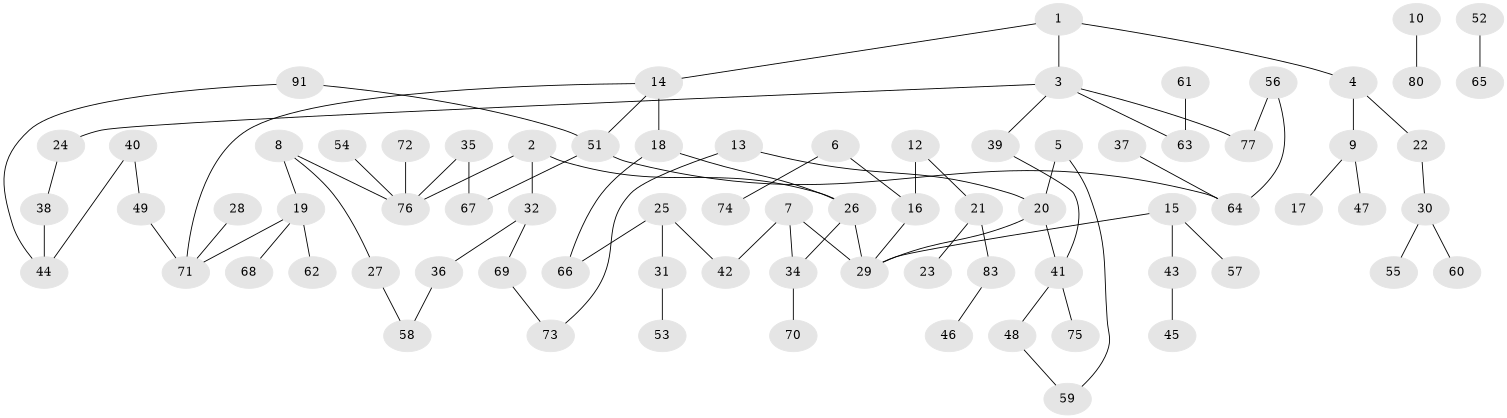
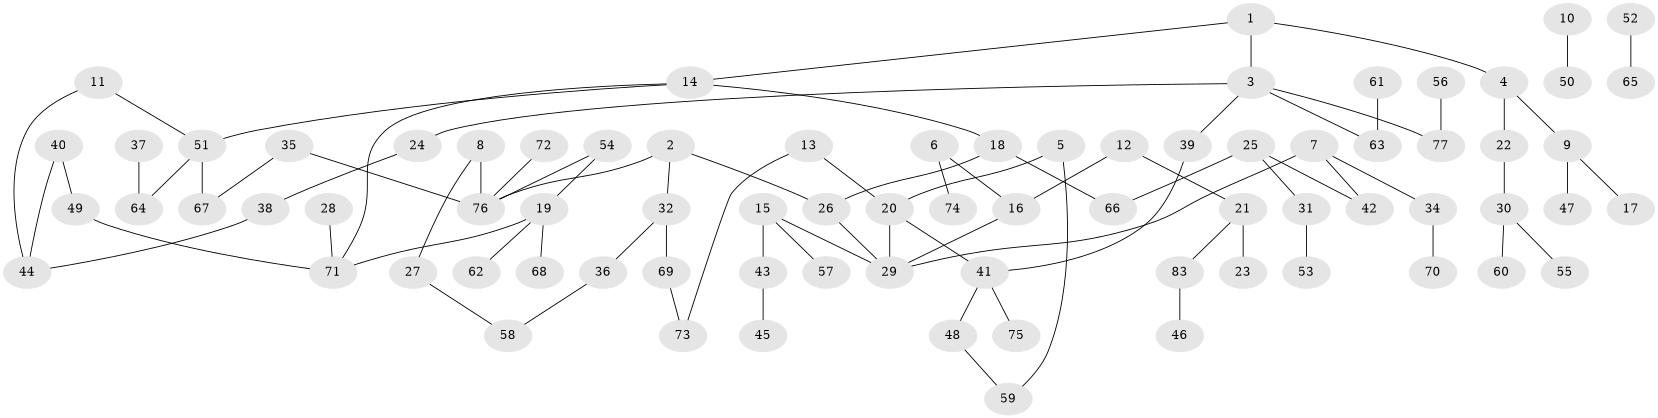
node "91": label "91" -> "11"
node "80": label "80" -> "50"
edge "56" -- "64": removed
edge "8" -- "19": now "54" -- "19"
edge "26" -- "34": removed
